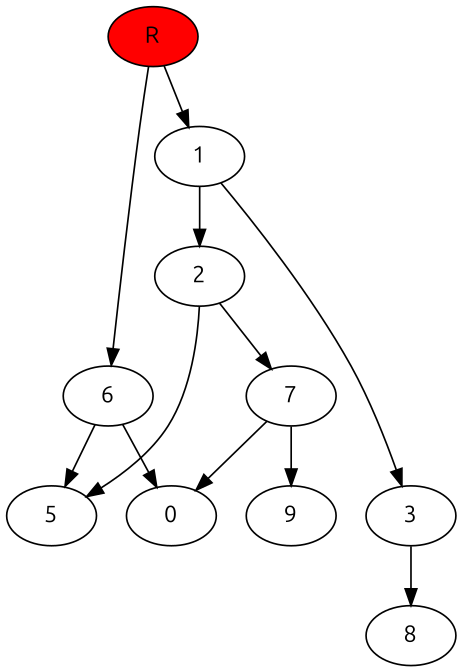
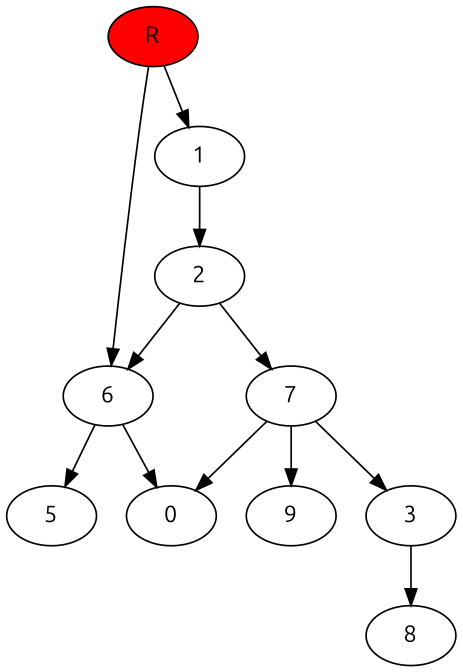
edge "1" -> "3": now "7" -> "3"
edge "2" -> "5": now "2" -> "6"
